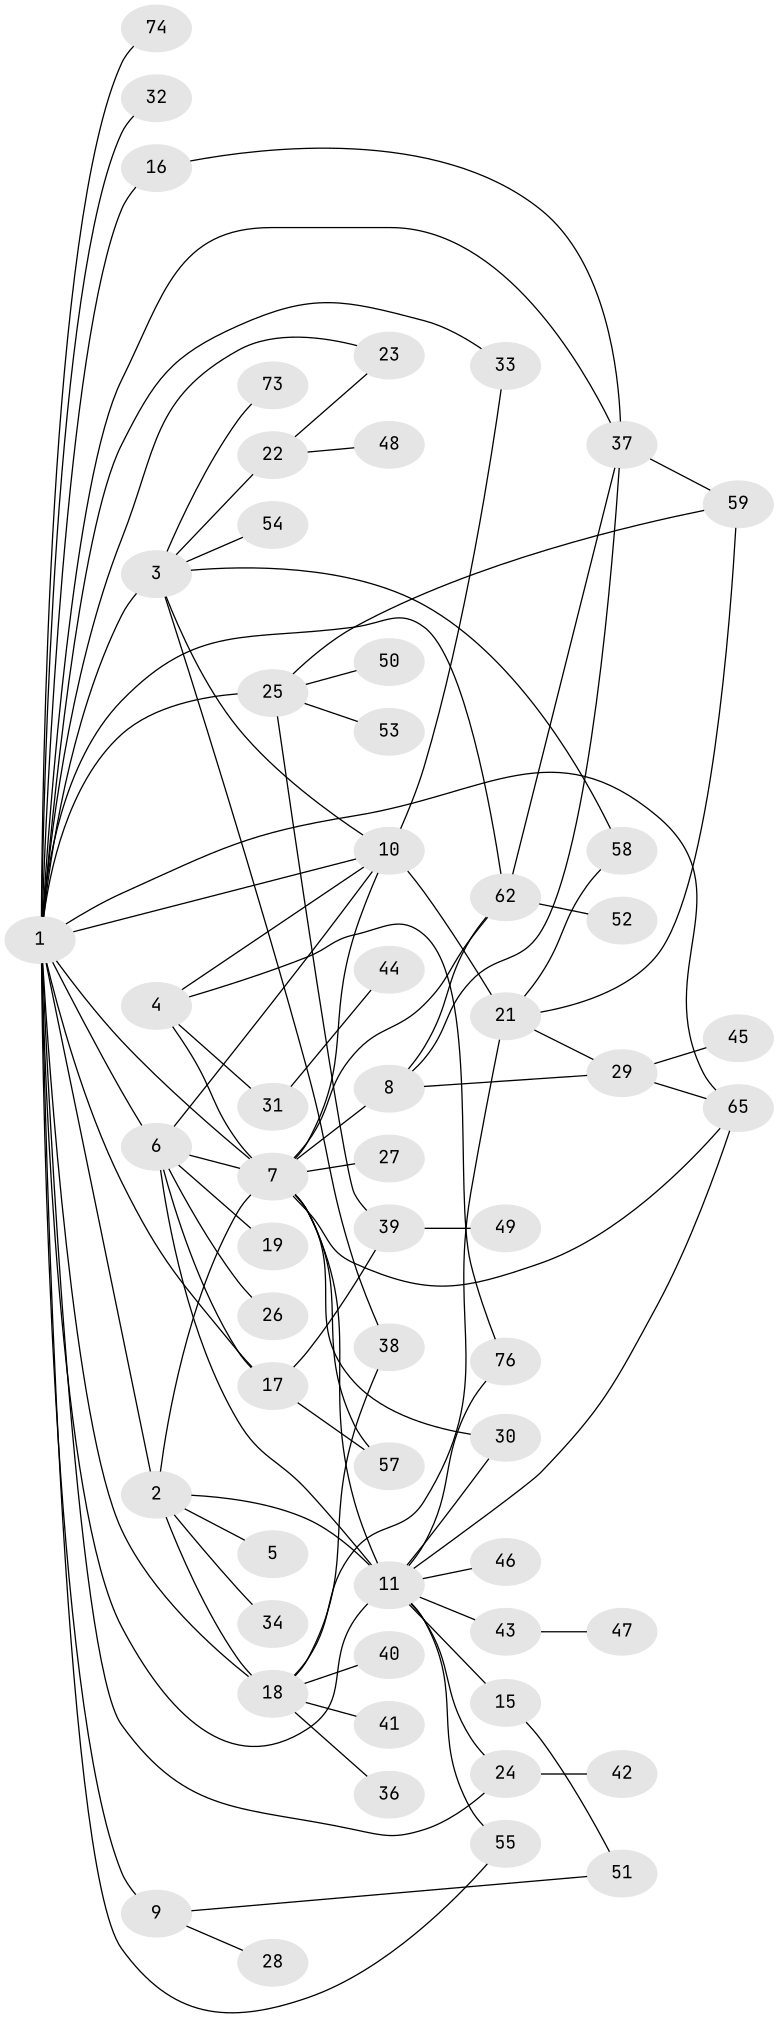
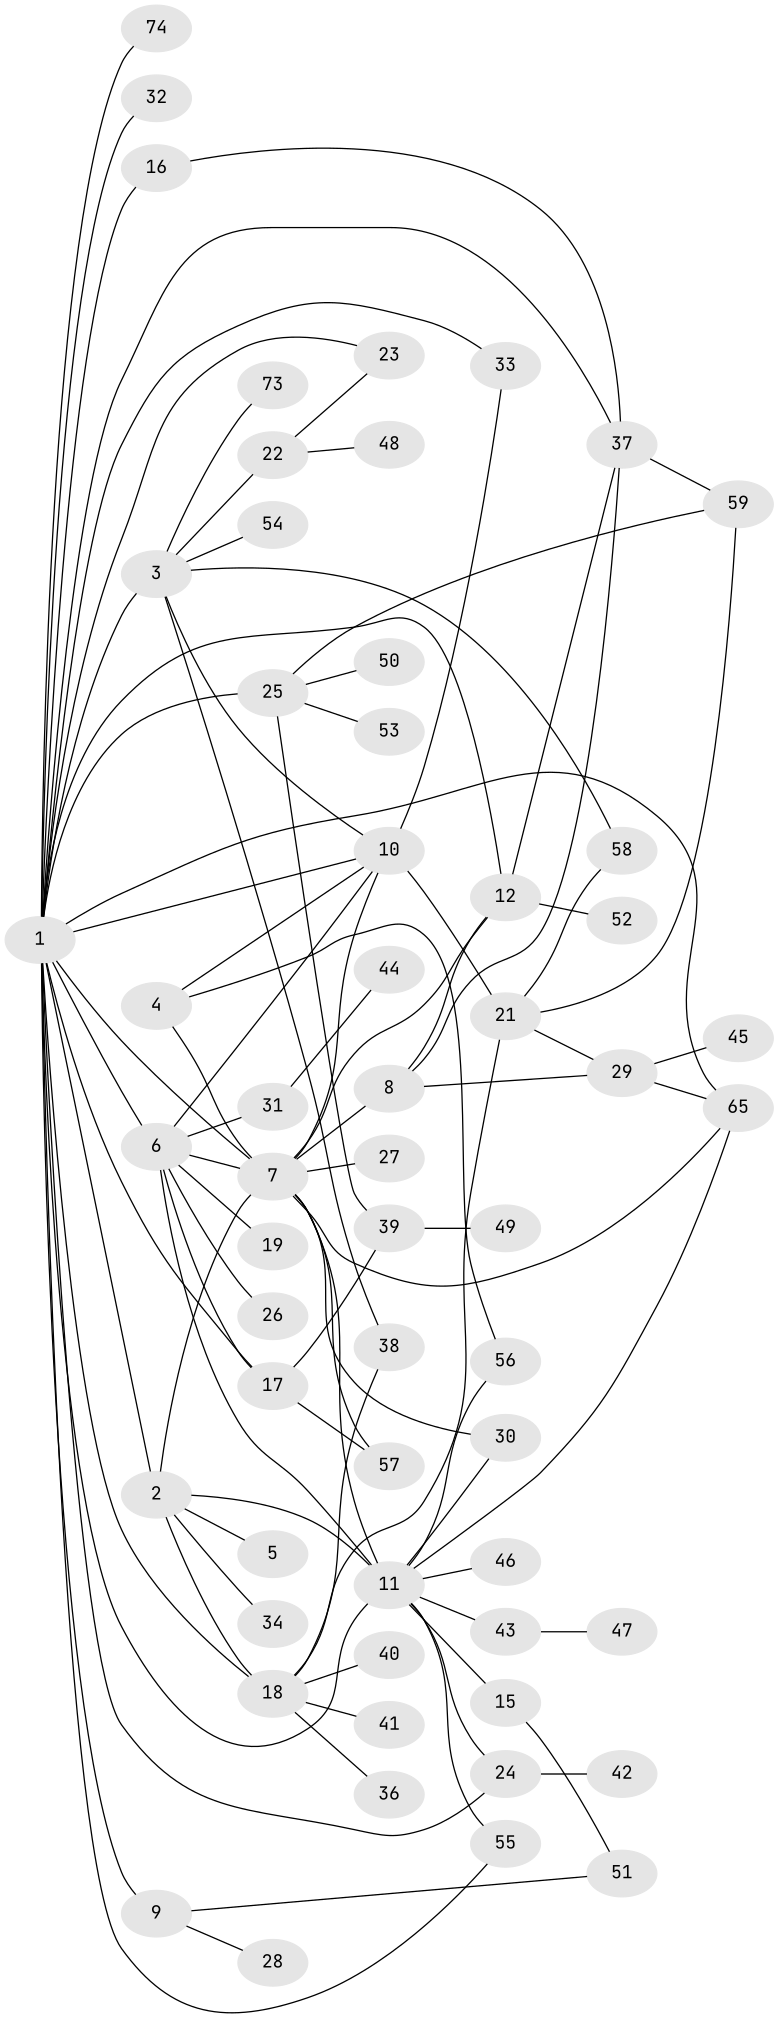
node "62": label "62" -> "12"
edge "4" -- "31": now "6" -- "31"
node "76": label "76" -> "56"
